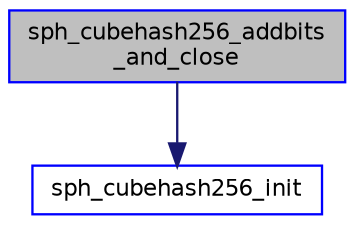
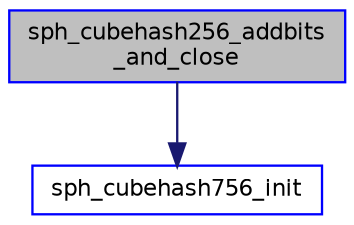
node "sph_cubehash256_init": label "sph_cubehash256_init" -> "sph_cubehash756_init"
